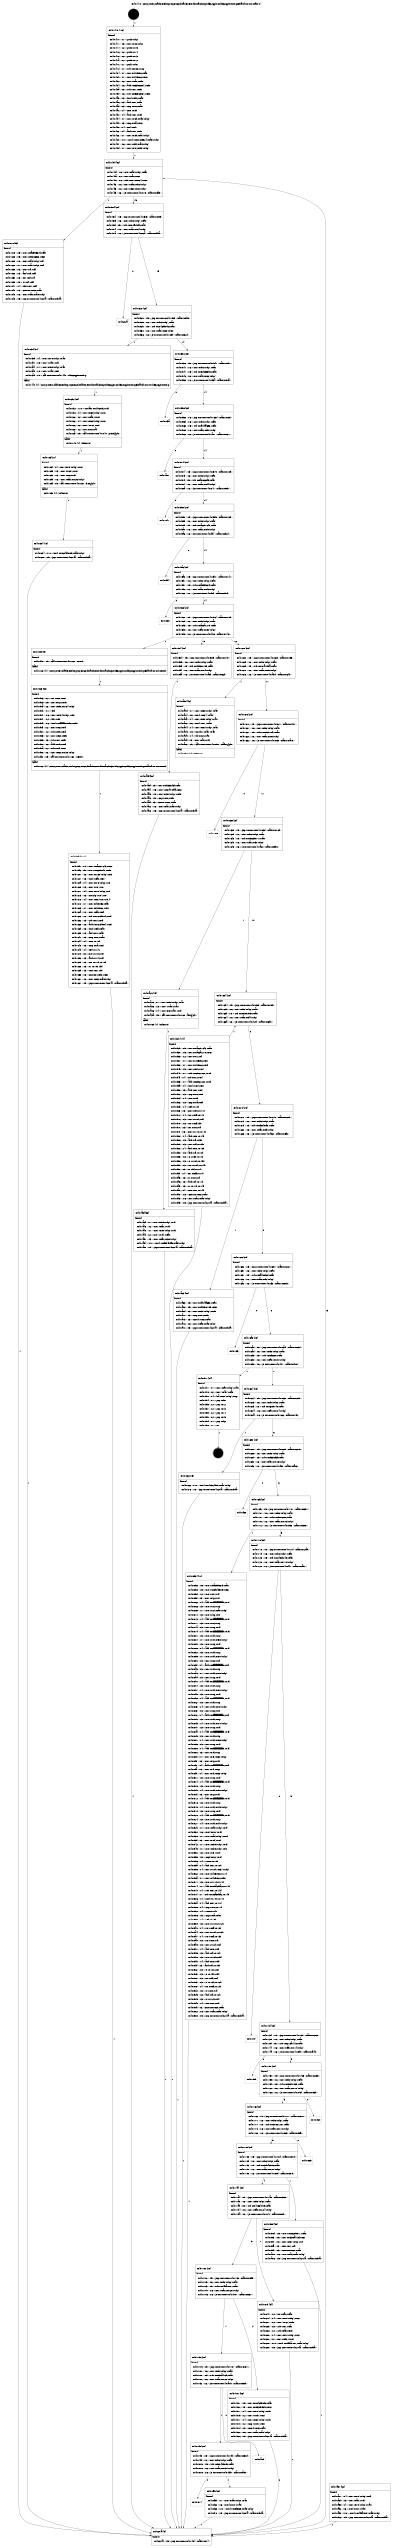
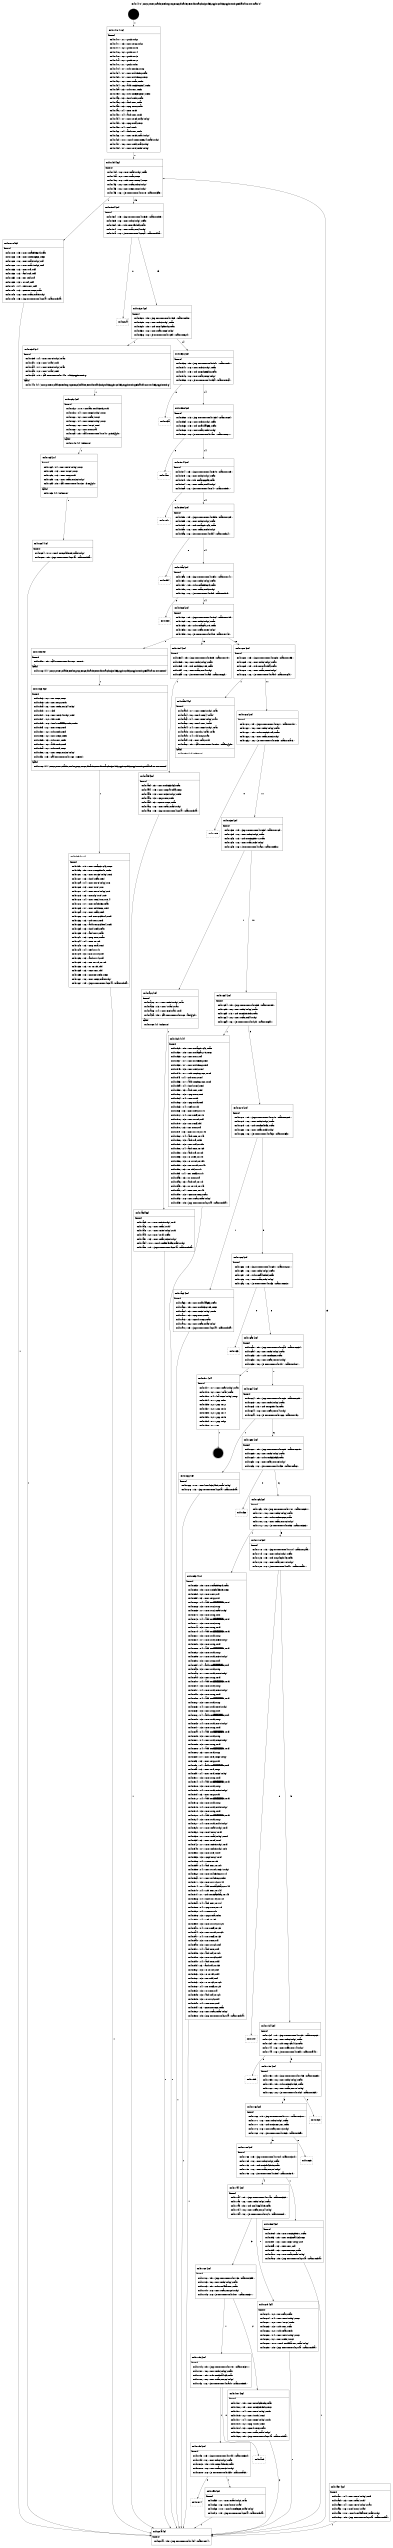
edge "0x401b2b [147]" -> "0x401654 [28]": reversed
